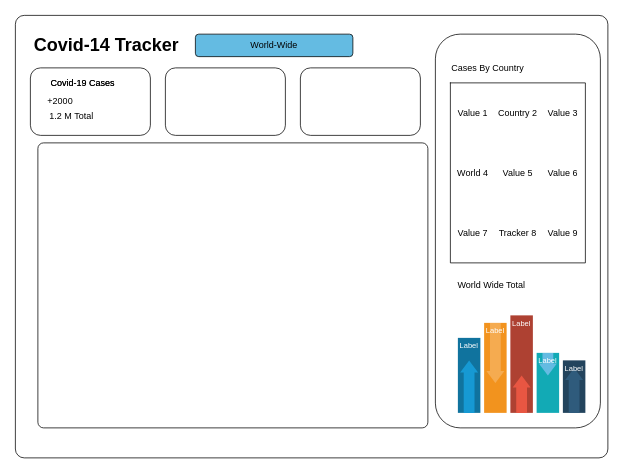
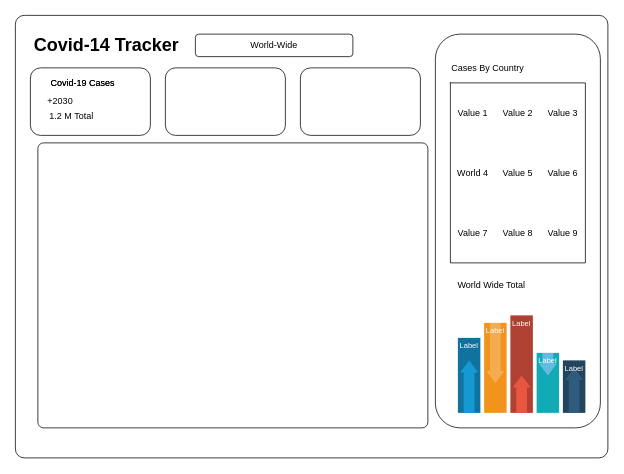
node "World-Wide": fillcolor #64bbe2 -> #ffffff
node "+2000": label "+2000" -> "+2030"
node "Country 2": label "Country 2" -> "Value 2"
node "Tracker 8": label "Tracker 8" -> "Value 8"
